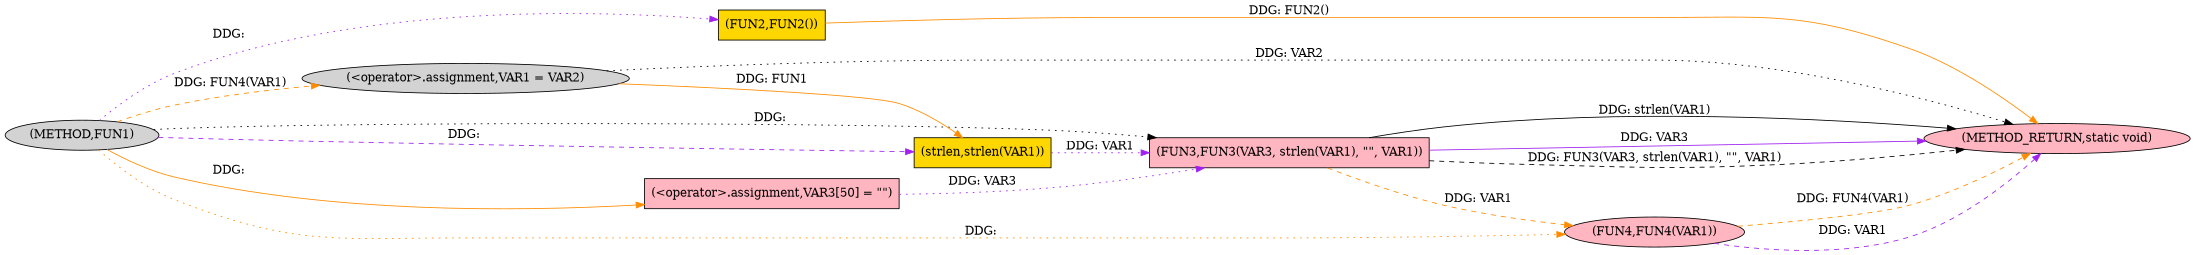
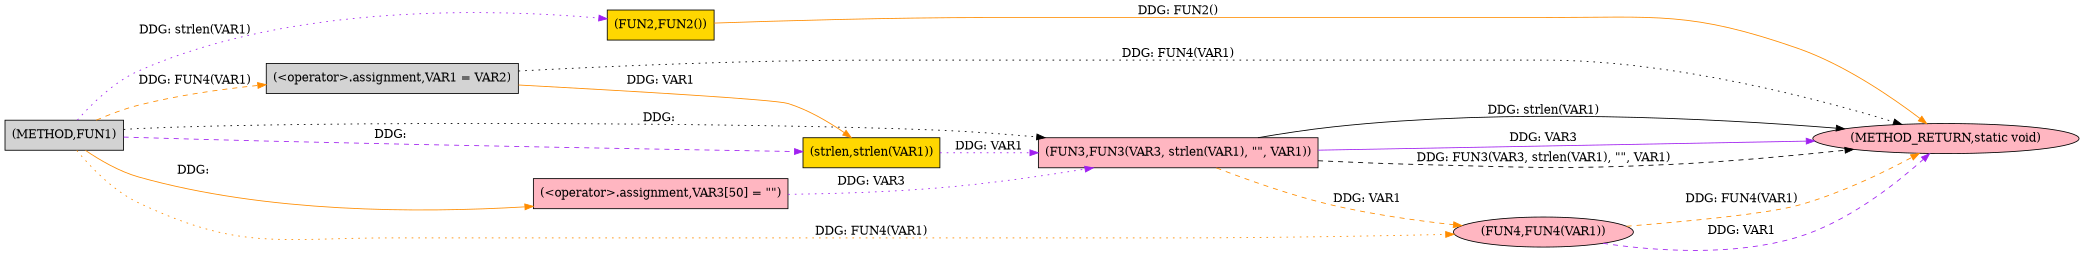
edge "(METHOD,FUN1)" -> "(FUN2,FUN2())": label "DDG: " -> "DDG: strlen(VAR1)"
edge "(<operator>.assignment,VAR1 = VAR2)" -> "(METHOD_RETURN,static void)": label "DDG: VAR2" -> "DDG: FUN4(VAR1)"
node "(<operator>.assignment,VAR1 = VAR2)": shape ellipse -> box
edge "(<operator>.assignment,VAR1 = VAR2)" -> "(strlen,strlen(VAR1))": label "DDG: FUN1" -> "DDG: VAR1"
node "(METHOD,FUN1)": shape ellipse -> box
edge "(METHOD,FUN1)" -> "(FUN4,FUN4(VAR1))": label "DDG: " -> "DDG: FUN4(VAR1)"
